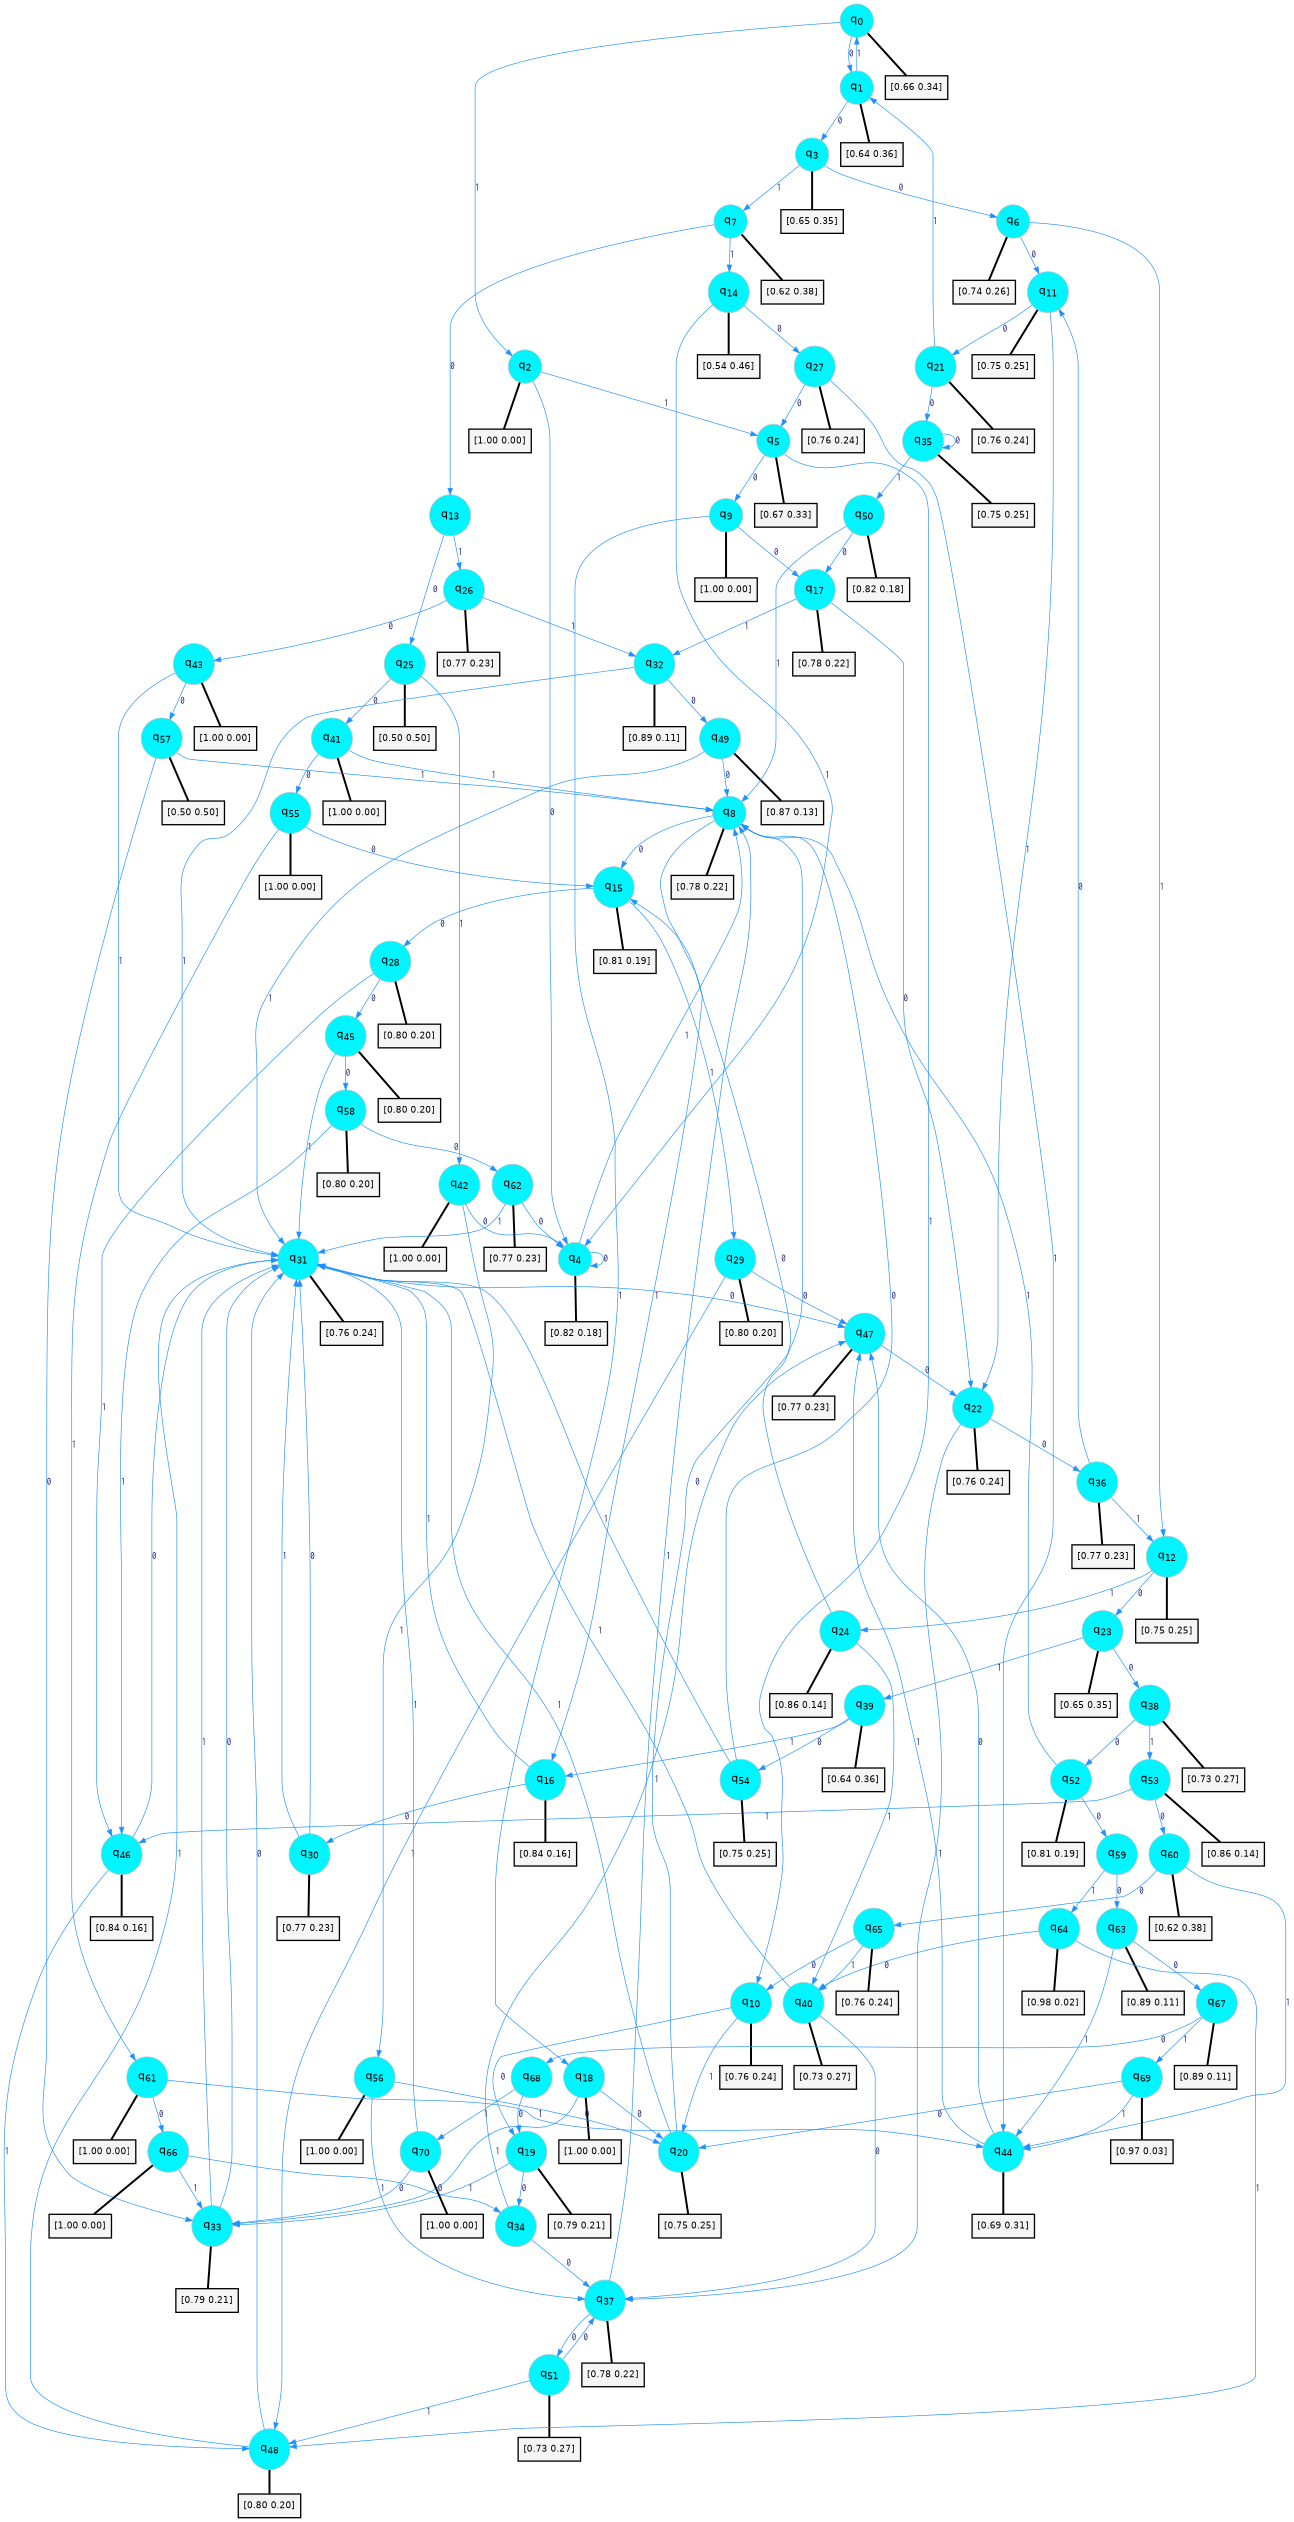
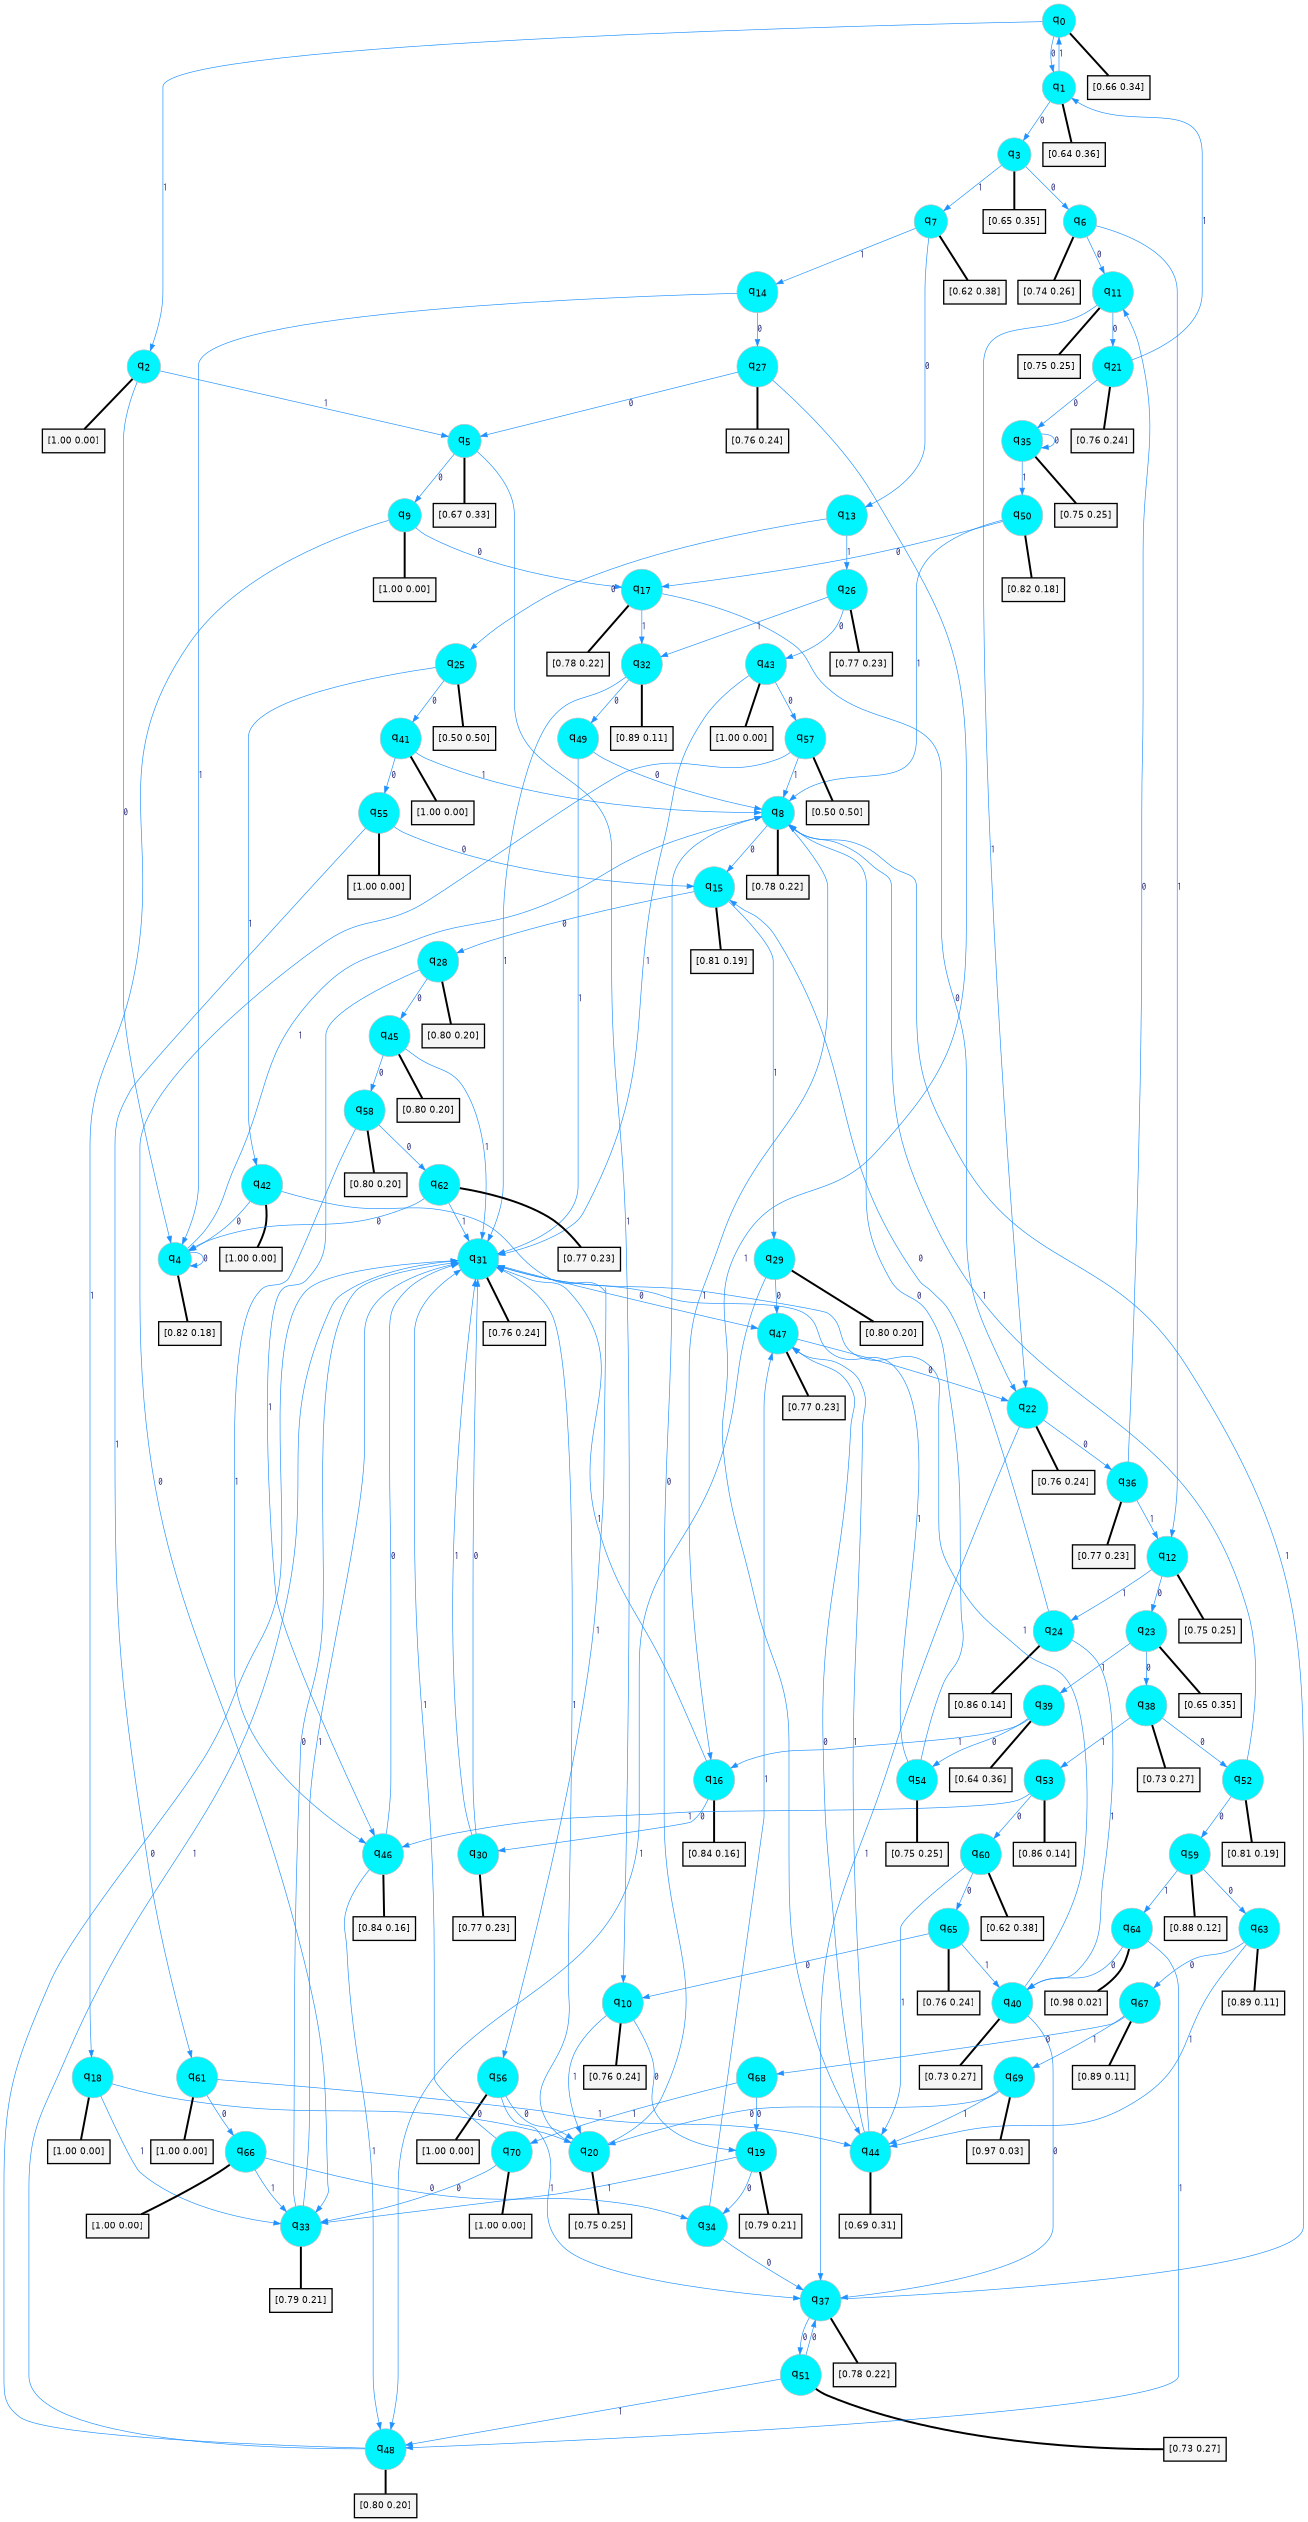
node "[0.54 0.46]": removed
node "[0.87 0.13]": removed
node "[0.88 0.12]": added
